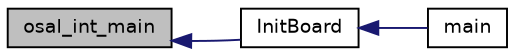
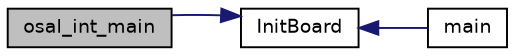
edge "InitBoard" -> "osal_int_main": reversed
